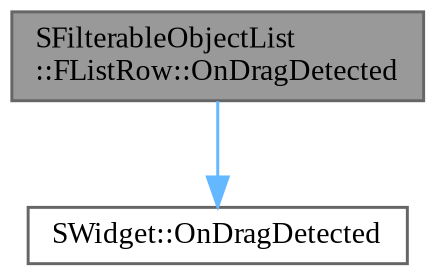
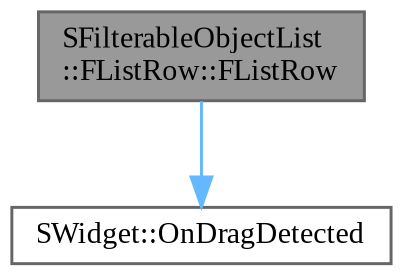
node "SFilterableObjectList ::FListRow::OnDragDetected": label "SFilterableObjectList ::FListRow::OnDragDetected" -> "SFilterableObjectList ::FListRow::FListRow"
